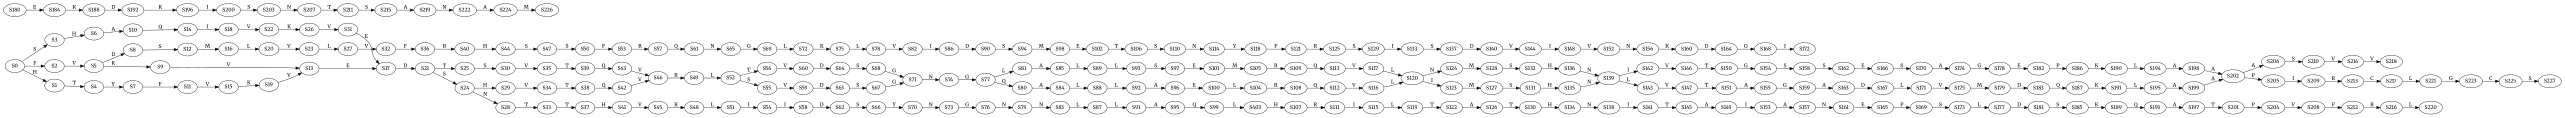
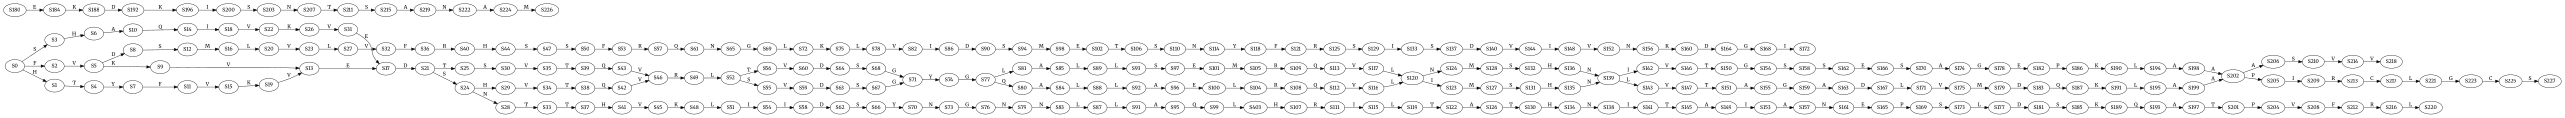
edge "S71" -> "S74": label "N" -> "Y"
